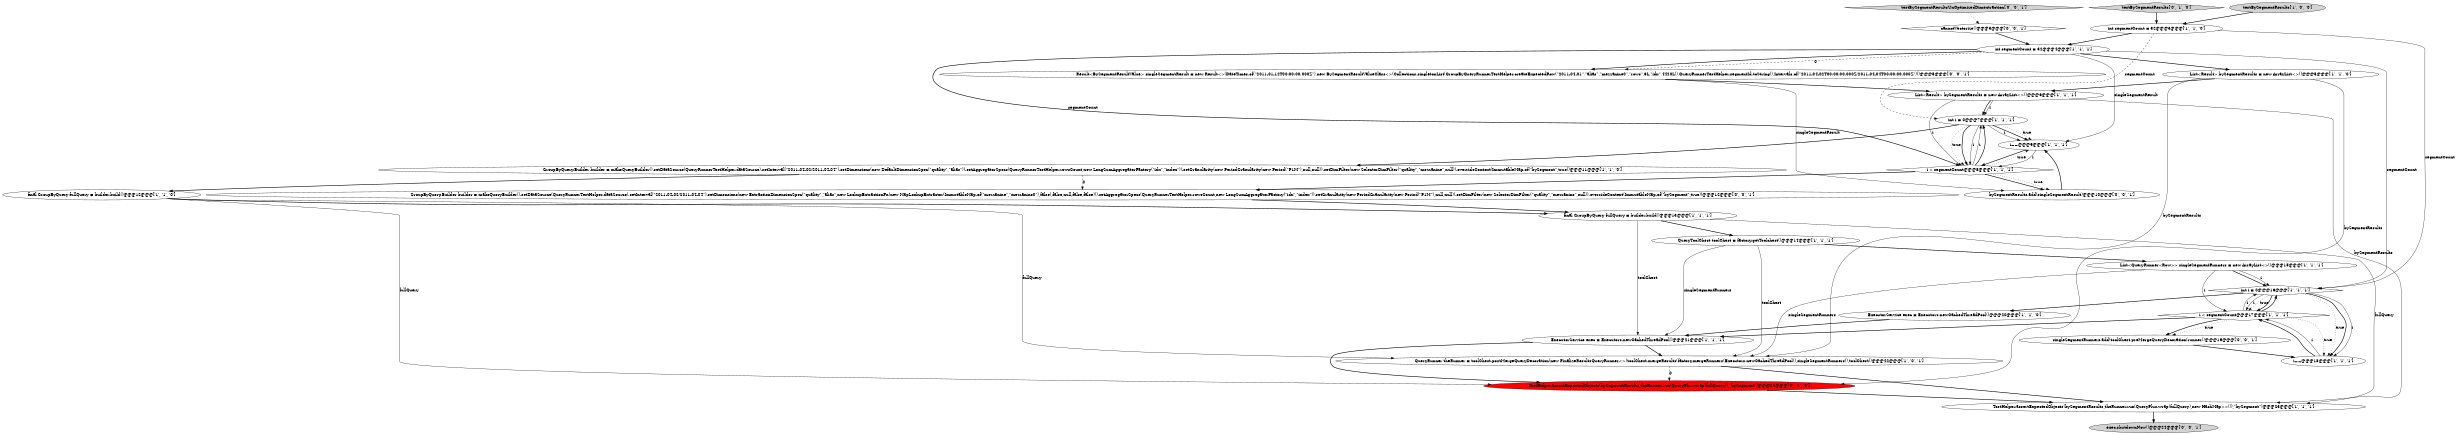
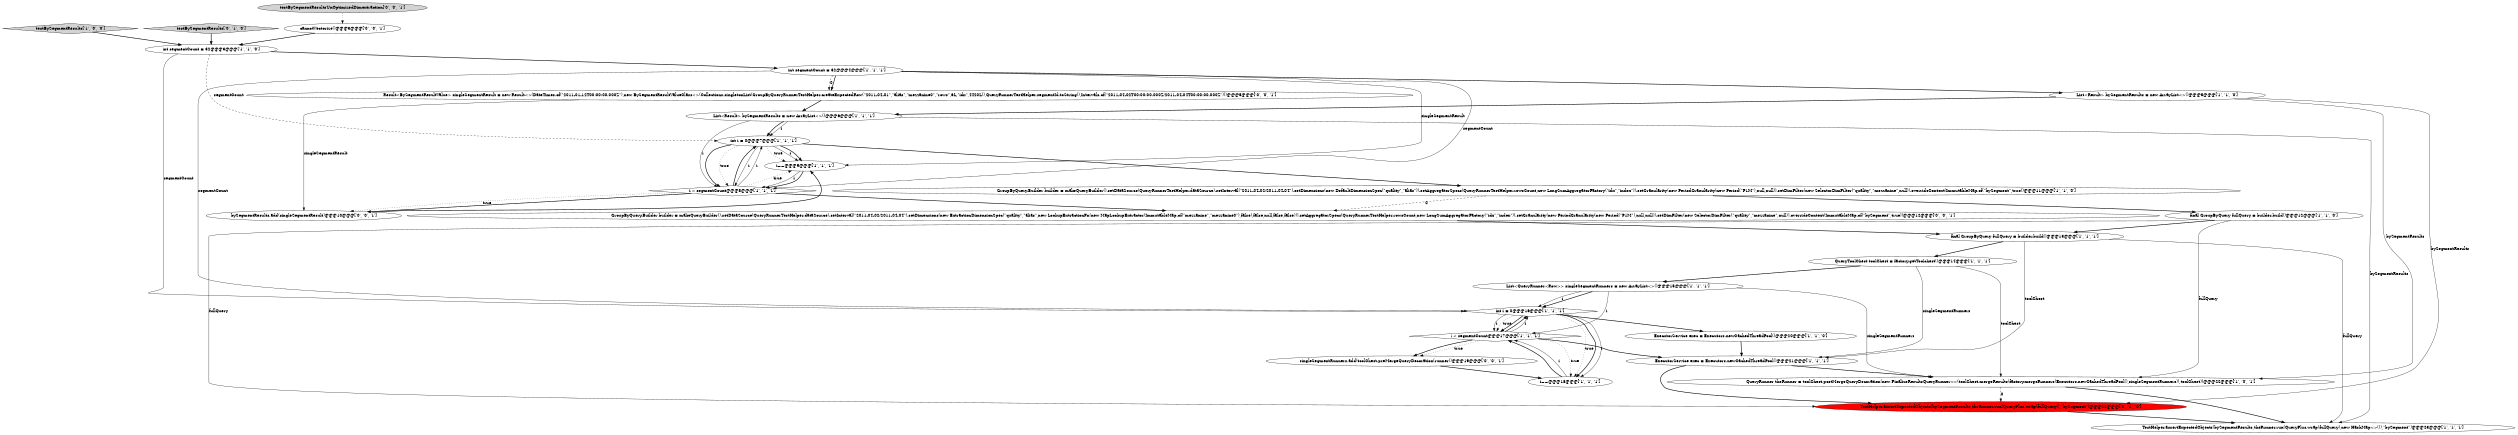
node "testBySegmentResultsUnOptimizedDimextraction['0', '0', '1']": shape diamond -> ellipse
node "testBySegmentResults['1', '0', '0']": shape ellipse -> diamond
node "cannotVectorize()@@@3@@@['0', '0', '1']": shape diamond -> ellipse
edge "cannotVectorize()@@@3@@@['0', '0', '1']" -> "int segmentCount = 32@@@4@@@['1', '1', '1']": now "cannotVectorize()@@@3@@@['0', '0', '1']" -> "int segmentCount = 32@@@3@@@['1', '1', '0']"
edge "int segmentCount = 32@@@4@@@['1', '1', '1']" -> "i < segmentCount@@@8@@@['1', '1', '1']": style bold -> solid
node "exec.shutdownNow()@@@24@@@['0', '0', '1']": removed
